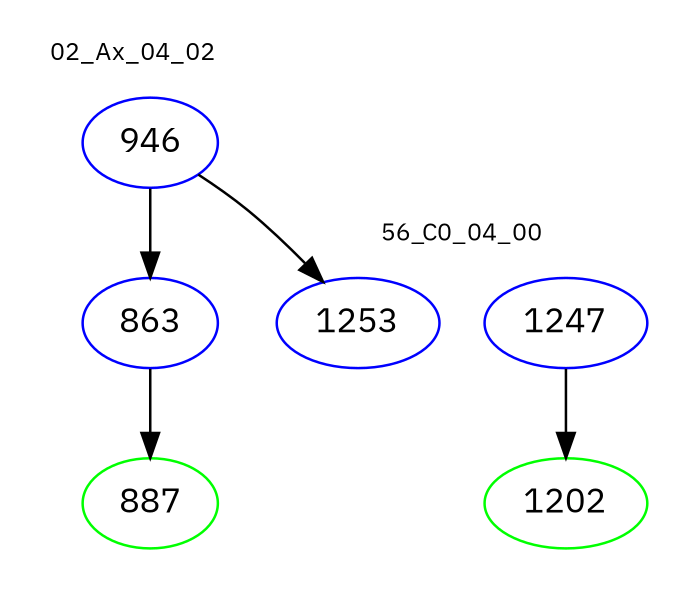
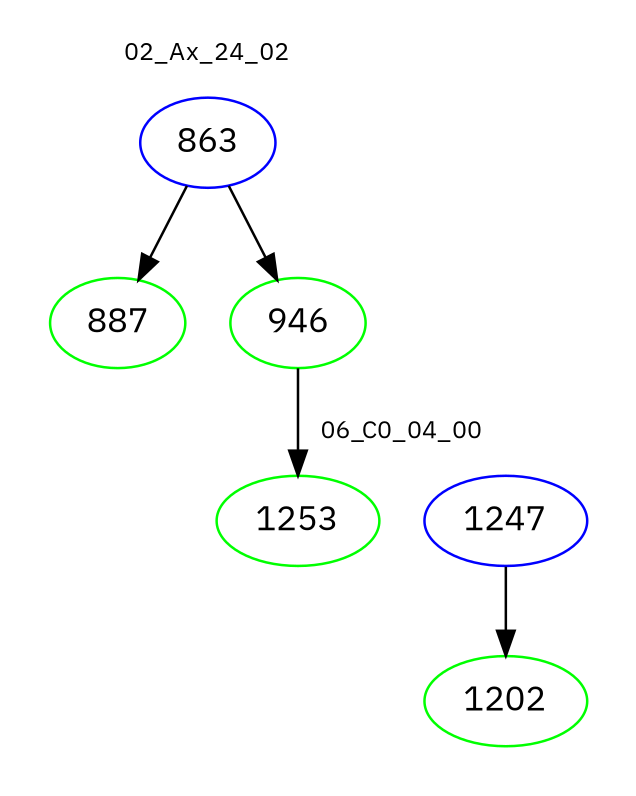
cluster "02_Ax_04_02": label "02_Ax_04_02" -> "02_Ax_24_02"
node "946": color blue -> green
edge "946" -> "863": reversed
cluster "56_C0_04_00": label "56_C0_04_00" -> "06_C0_04_00"
node "1253": color blue -> green
